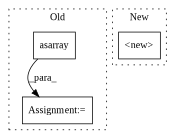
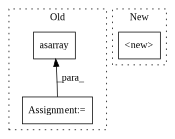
edge "asarray" -> "Assignment:=": reversed
